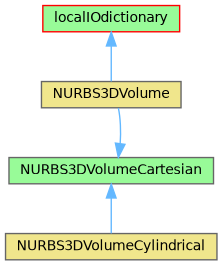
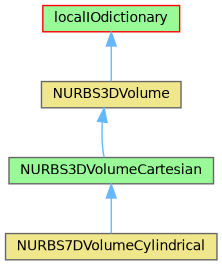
edge "NURBS3DVolume" -> "NURBS3DVolumeCartesian": reversed
node "NURBS3DVolumeCylindrical": label "NURBS3DVolumeCylindrical" -> "NURBS7DVolumeCylindrical"
